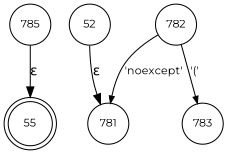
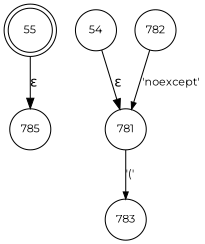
node "52": label "52" -> "54"
edge "785" -> "55": reversed
edge "782" -> "783": now "781" -> "783"
